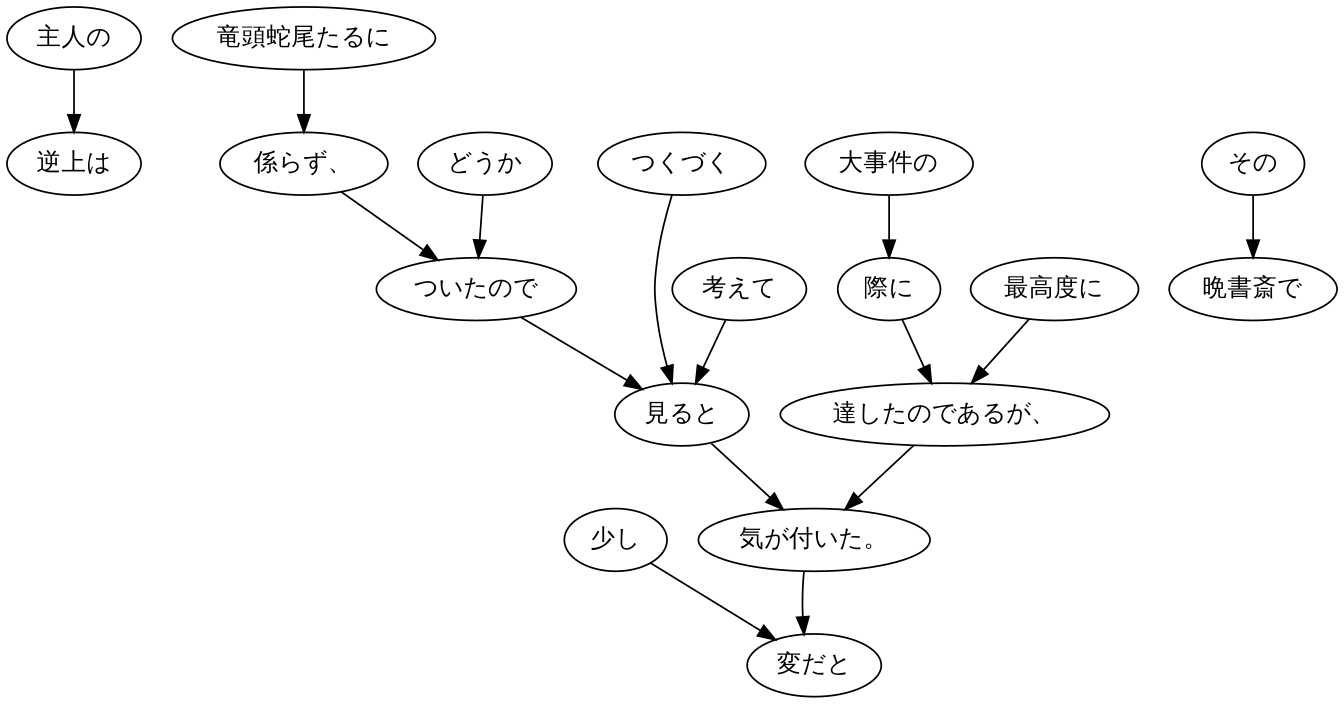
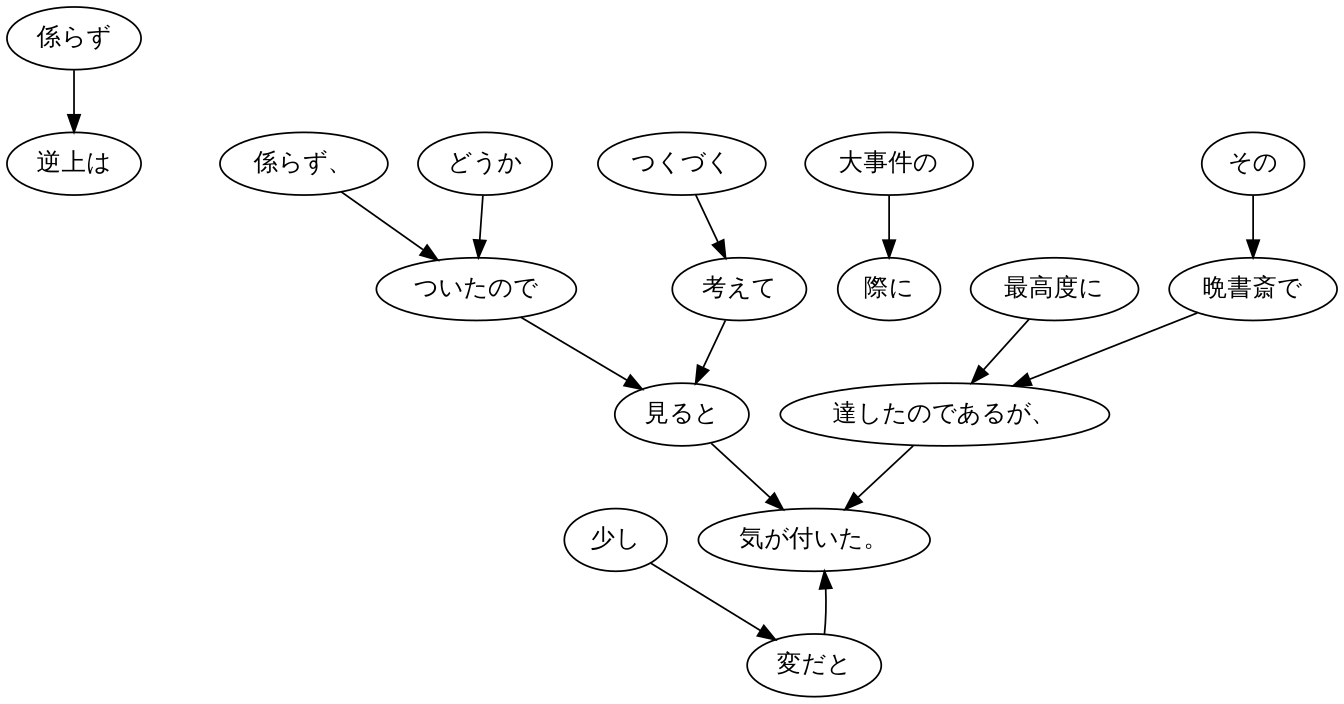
node "主人の": label "主人の" -> "係らず"
node "竜頭蛇尾たるに": removed
edge "つくづく" -> "見ると": now "つくづく" -> "考えて"
edge "際に" -> "達したのであるが、": now "晩書斎で" -> "達したのであるが、"
edge "気が付いた。" -> "変だと": reversed
